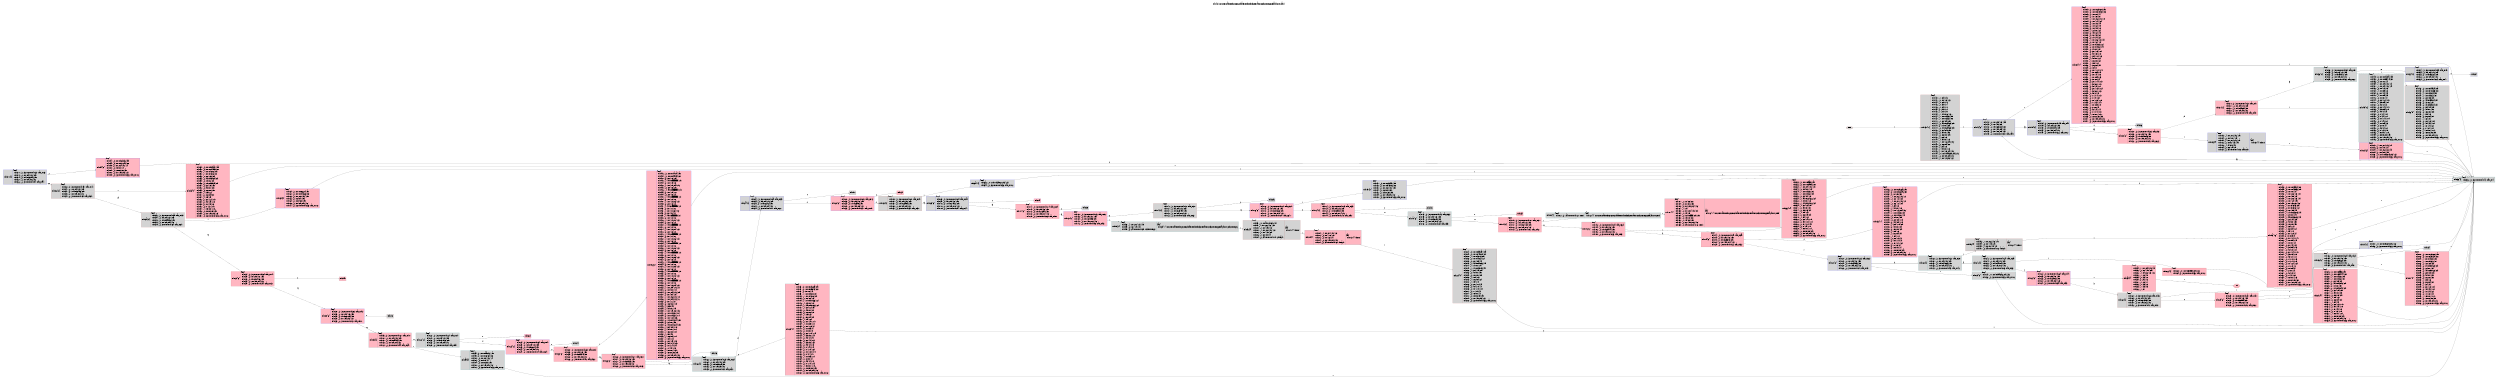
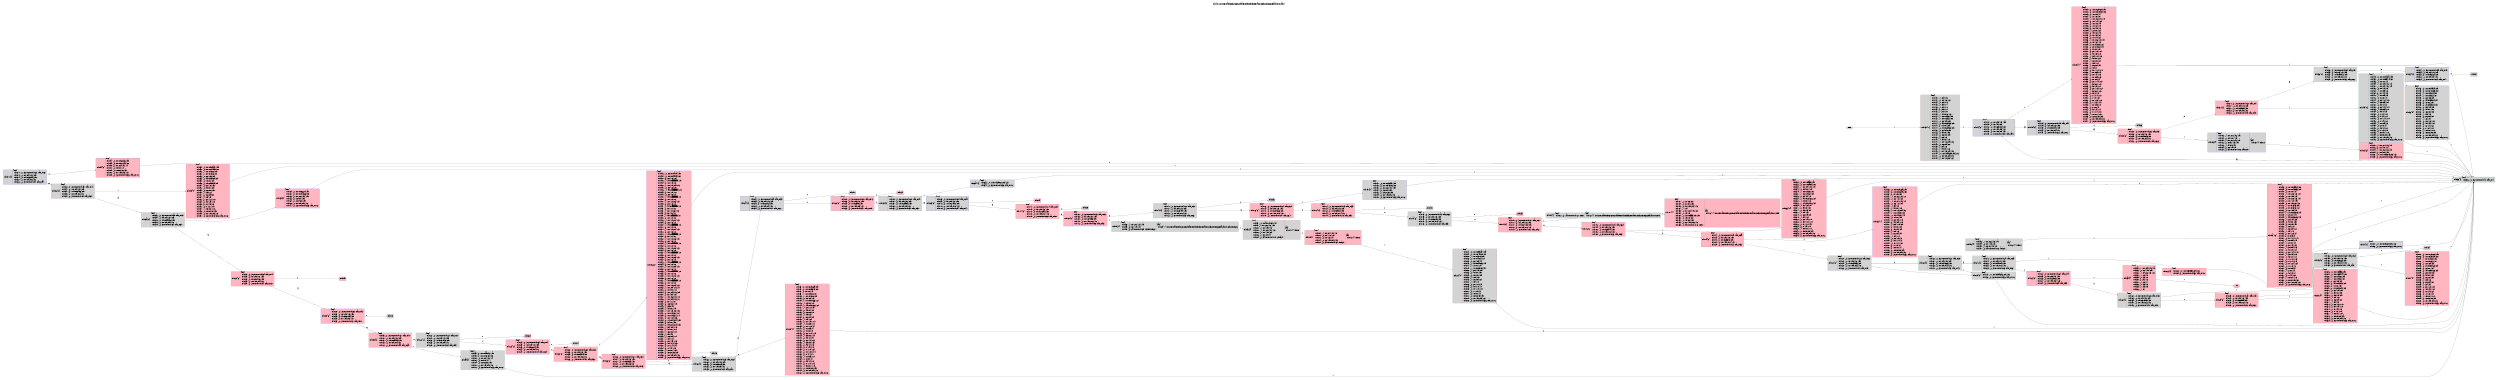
edge "0x40182c [28]" -> "0x401b93 [19]": now "0x40182c [28]" -> "0x401c4c [15]"
